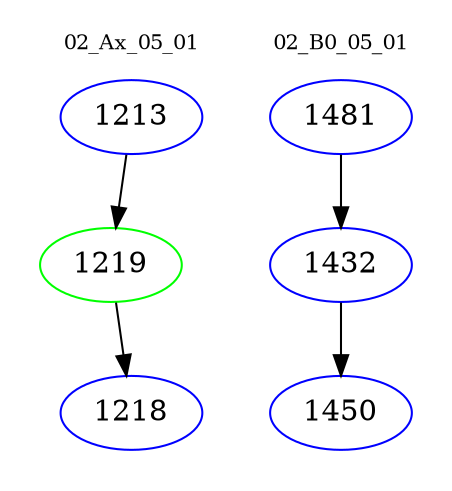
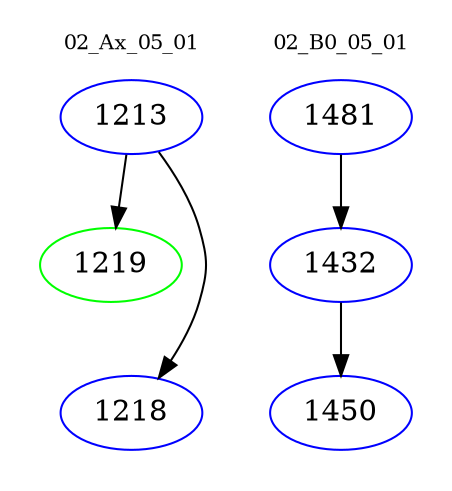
edge "1219" -> "1218": now "1213" -> "1218"
